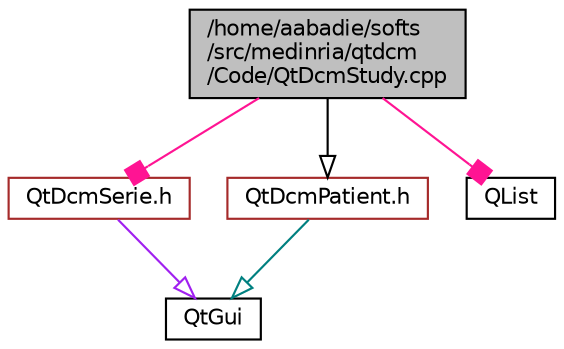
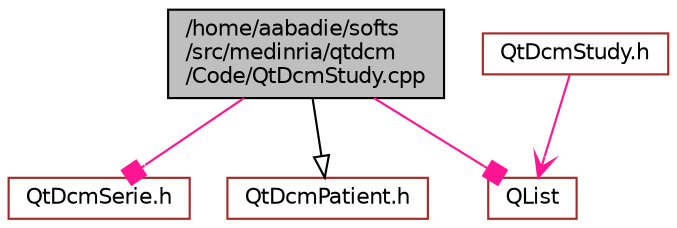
node "QtDcmStudy.h": added
node "QList": color black -> brown
node "QtGui": removed
